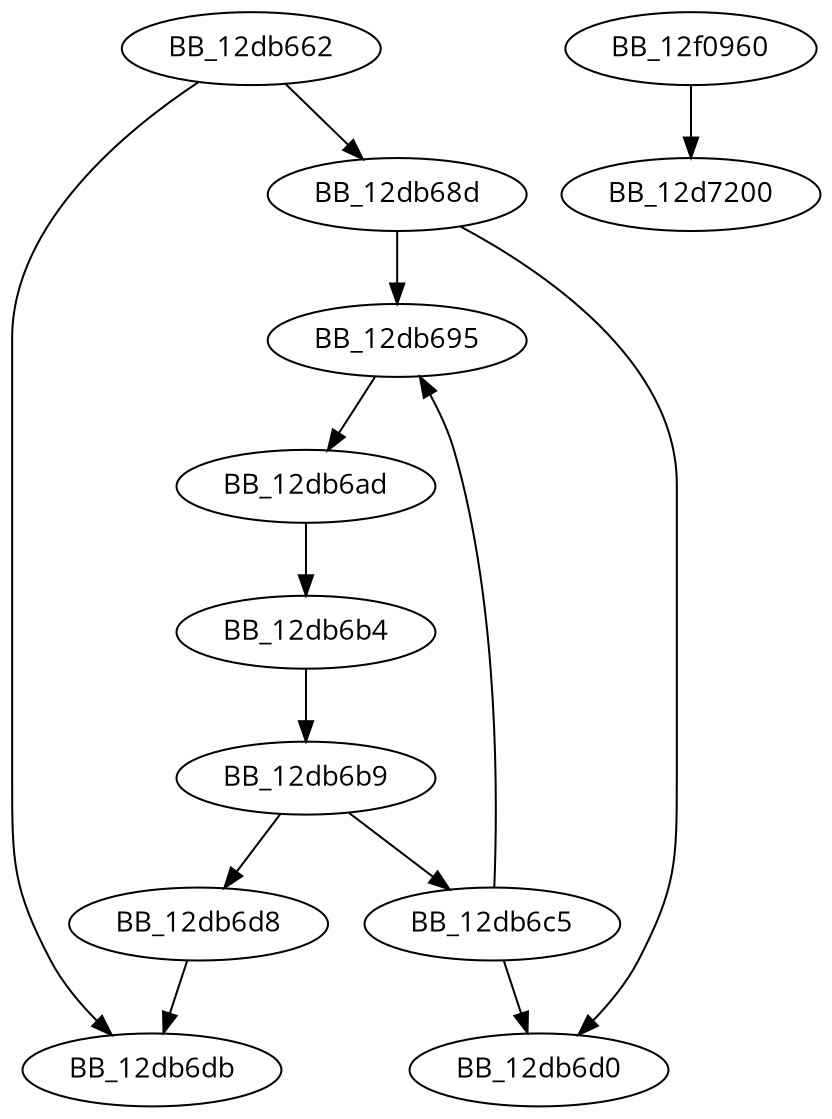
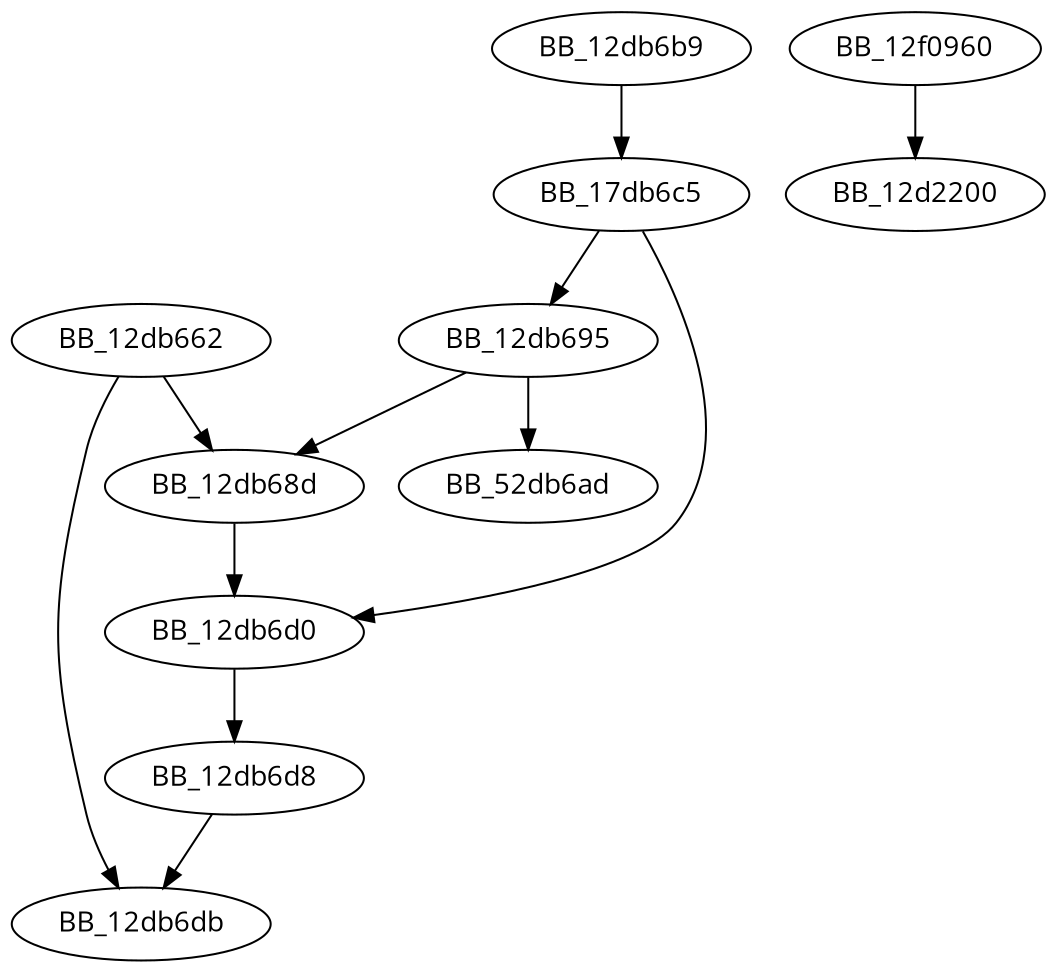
node "BB_12d7200": label "BB_12d7200" -> "BB_12d2200"
edge "BB_12db68d" -> "BB_12db695": reversed
node "BB_12db6ad": label "BB_12db6ad" -> "BB_52db6ad"
node "BB_12db6b4": removed
edge "BB_12db6b9" -> "BB_12db6d8": now "BB_12db6d0" -> "BB_12db6d8"
node "BB_12db6c5": label "BB_12db6c5" -> "BB_17db6c5"
